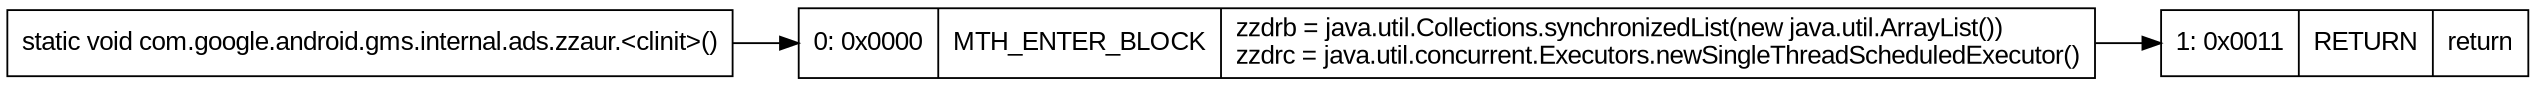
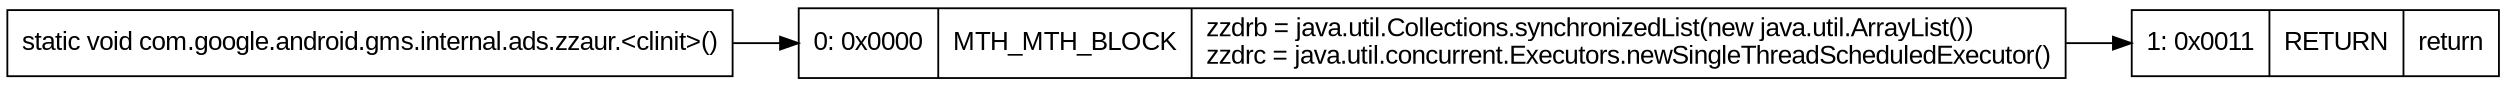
node "0: 0x0000": text "MTH_ENTER_BLOCK" -> "MTH_MTH_BLOCK"
